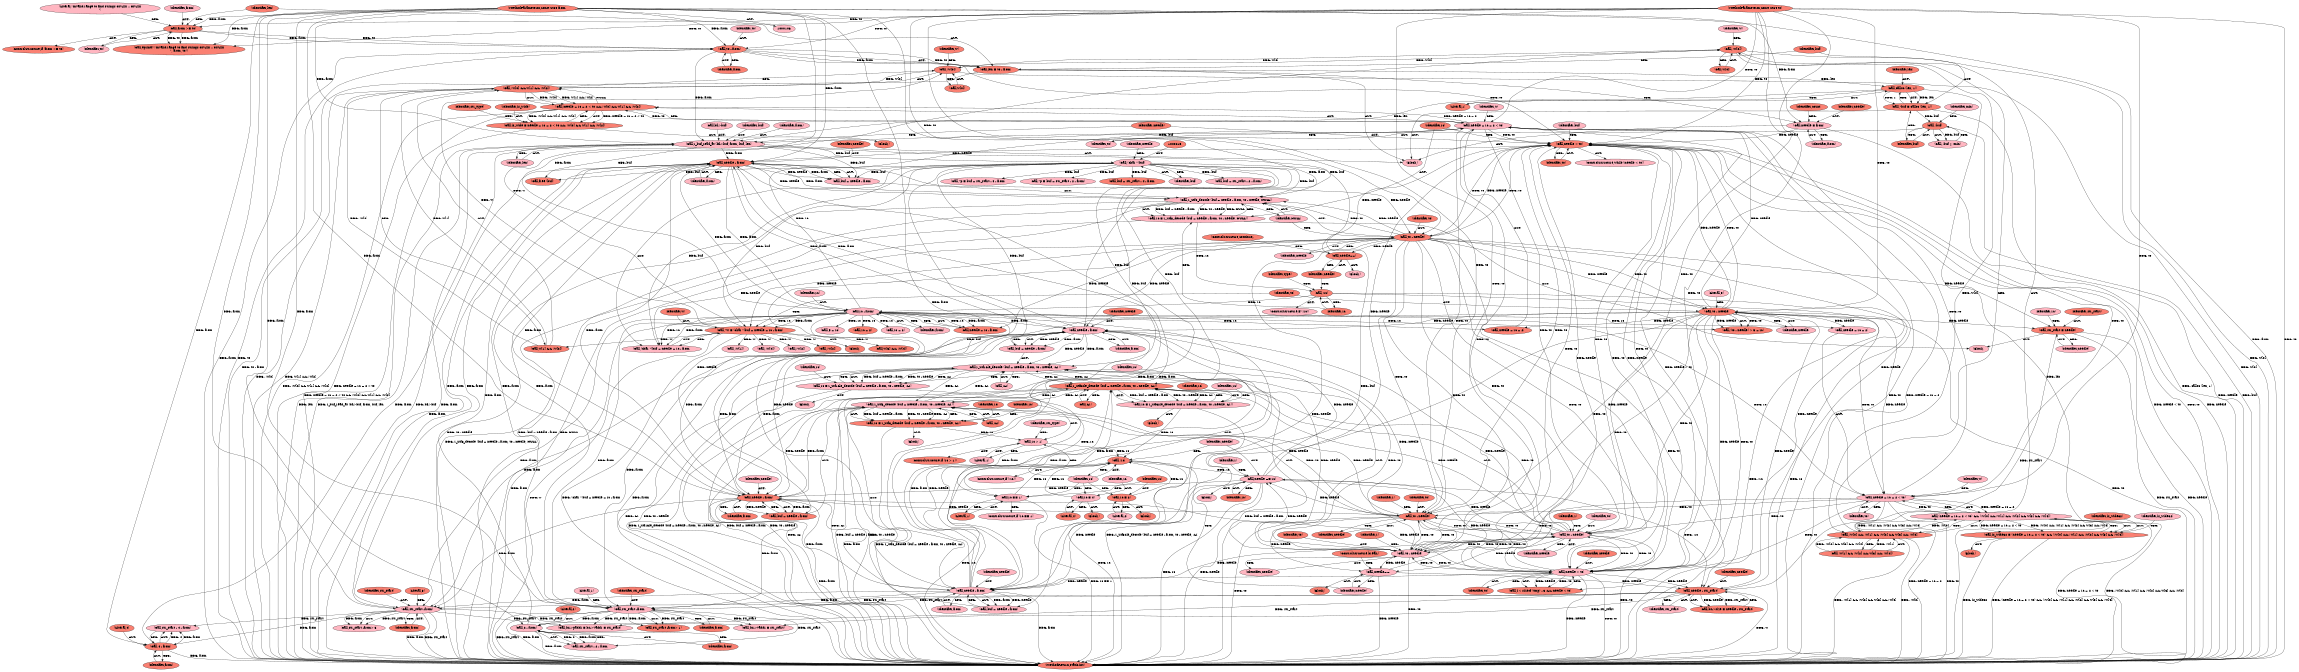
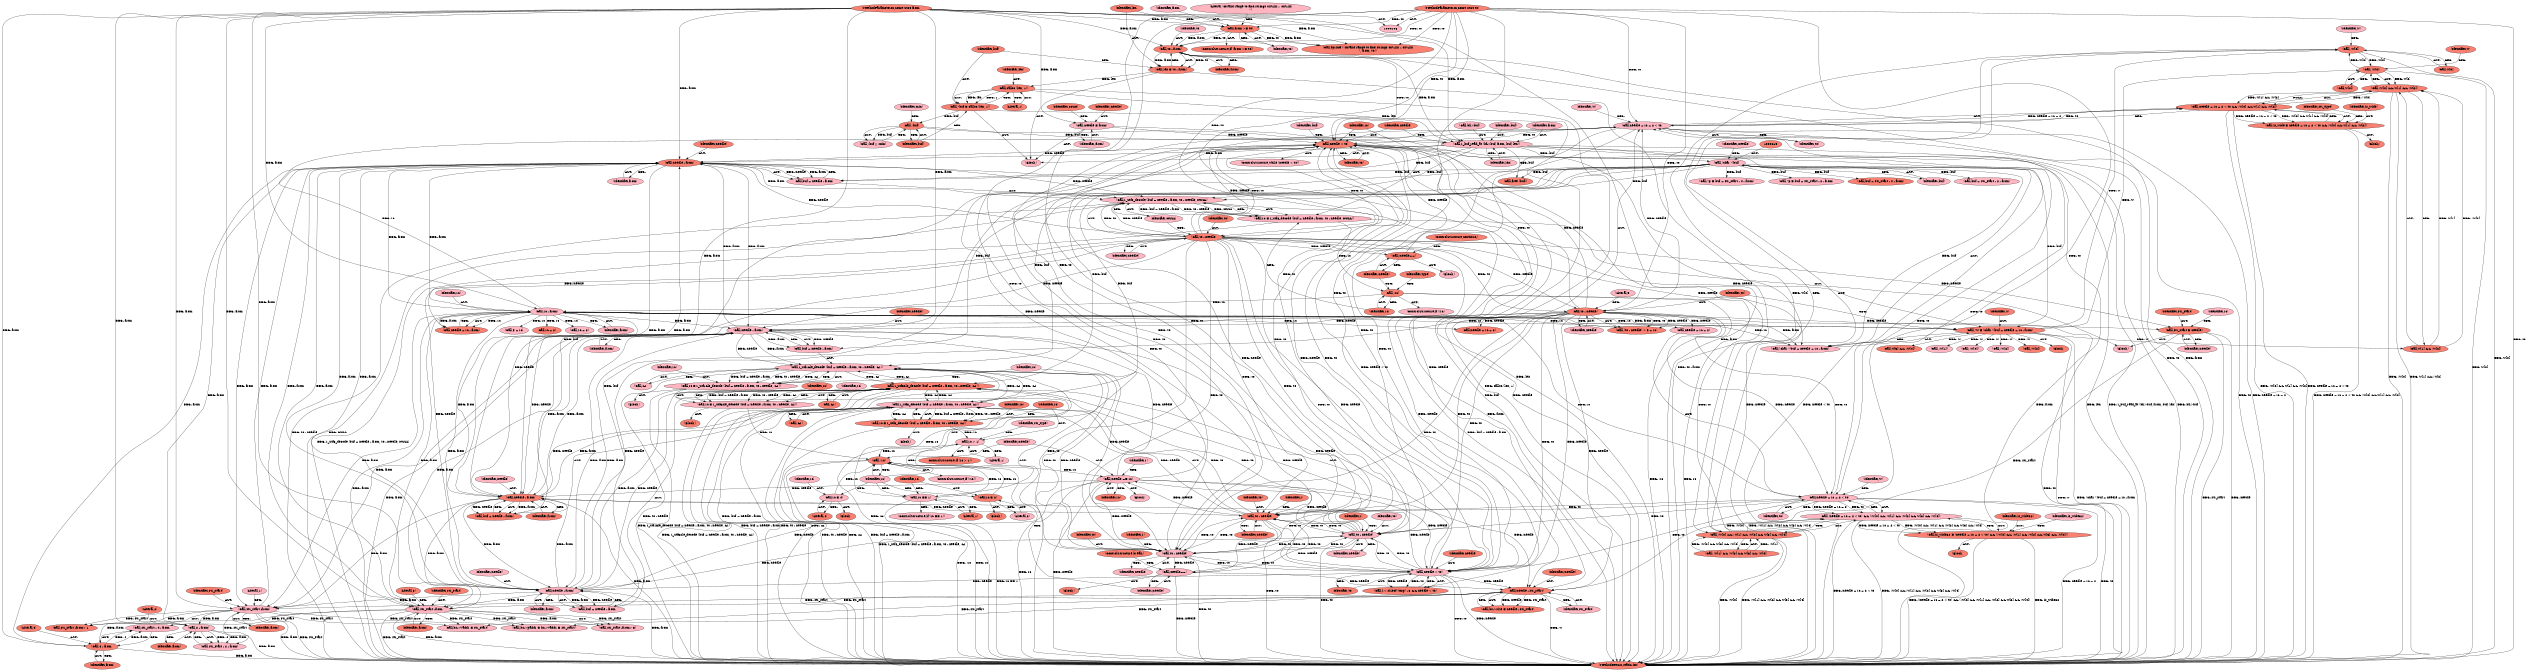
edge "(MethodParameterIn,const ut64 to)" -> "1000106": added, label "AST:"
edge "(Call,len = to - from)" -> "(Call,needle = from)": now "(Call,len = to - from)" -> "(Call,to - from)"
edge "(Call,needle += rc)" -> "(Call,needle - str_start)": label "DDG: !rc" -> "DDG: needle"
